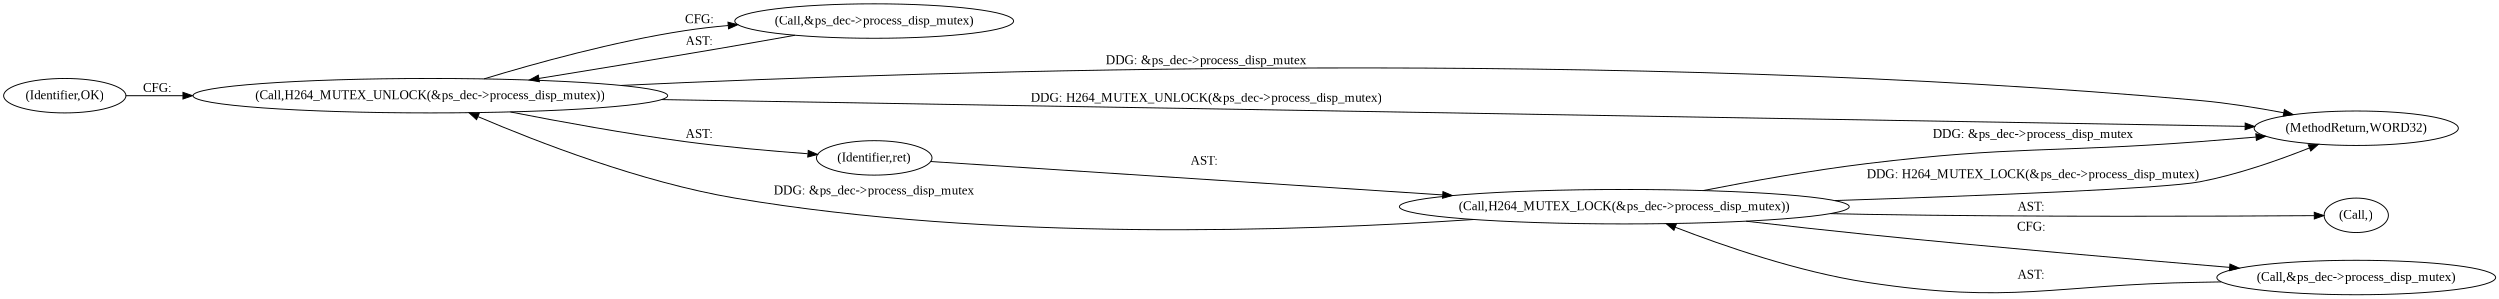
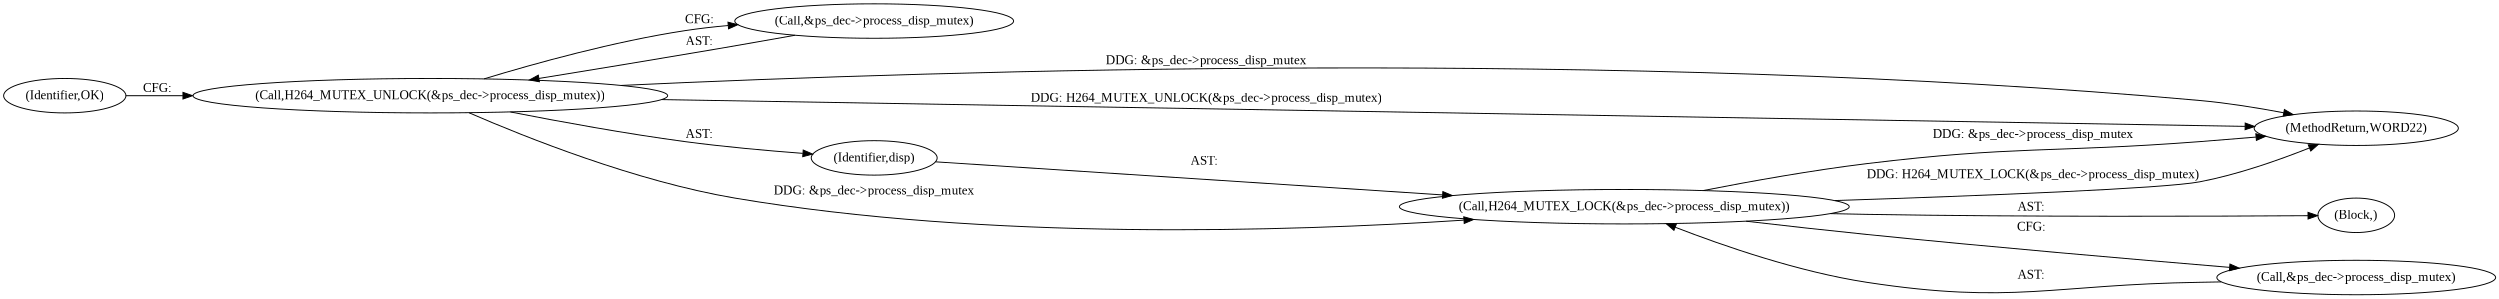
node "(MethodReturn,WORD32)": label "(MethodReturn,WORD32)" -> "(MethodReturn,WORD22)"
node "(Identifier,ret)": label "(Identifier,ret)" -> "(Identifier,disp)"
node "(Call,)": label "(Call,)" -> "(Block,)"
edge "(Call,H264_MUTEX_LOCK(&ps_dec->process_disp_mutex))" -> "(Call,H264_MUTEX_UNLOCK(&ps_dec->process_disp_mutex))": reversed
